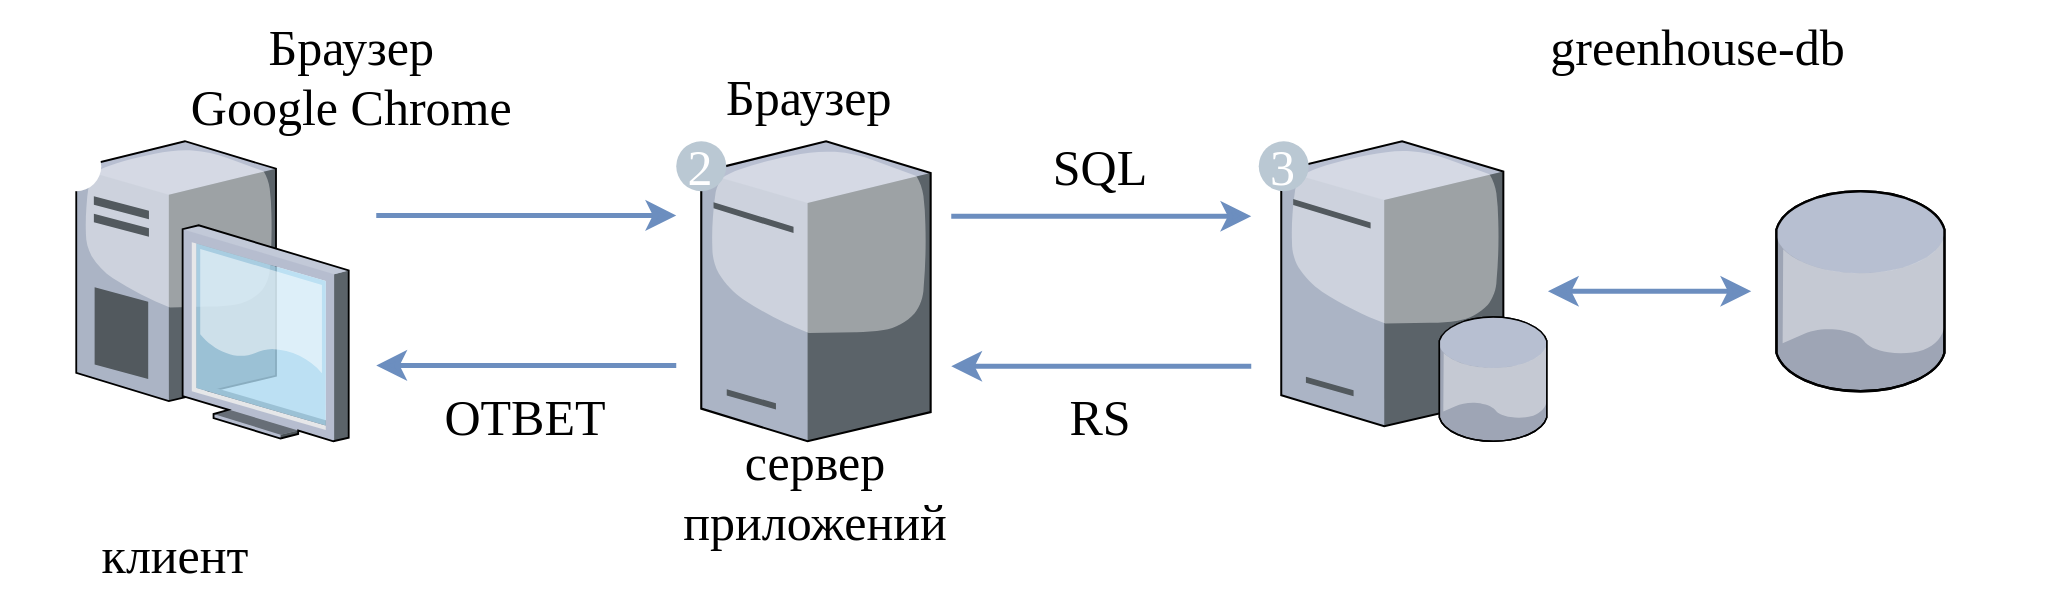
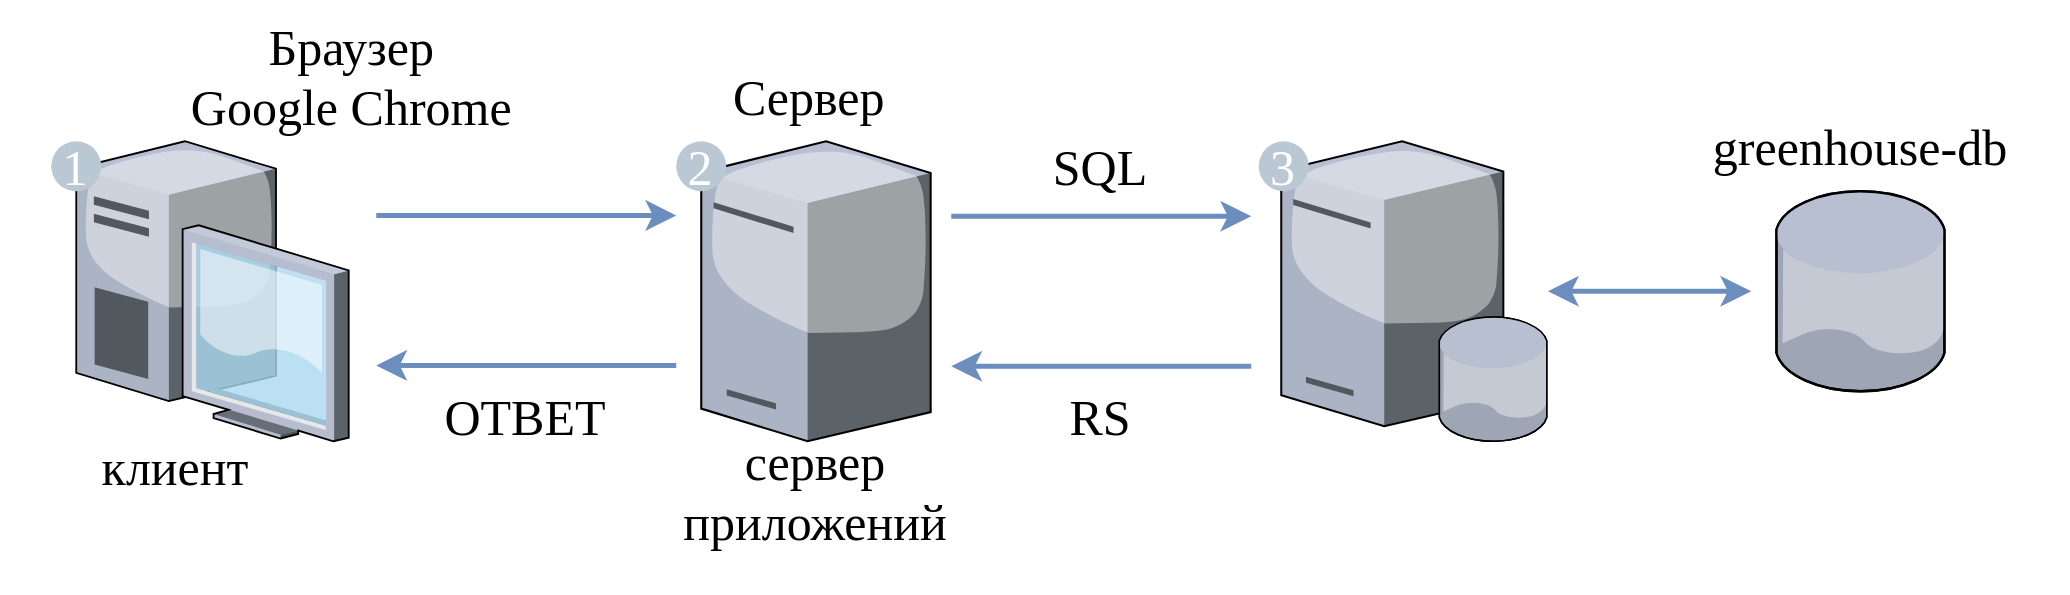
node "greenhouse-db": moved (1699, 46) -> (1861, 146)
node "Браузер": label "Браузер" -> "Сервер"
node "1": fillcolor #ffffff -> #bac8d3
node "клиент": moved (176, 554) -> (176, 466)
